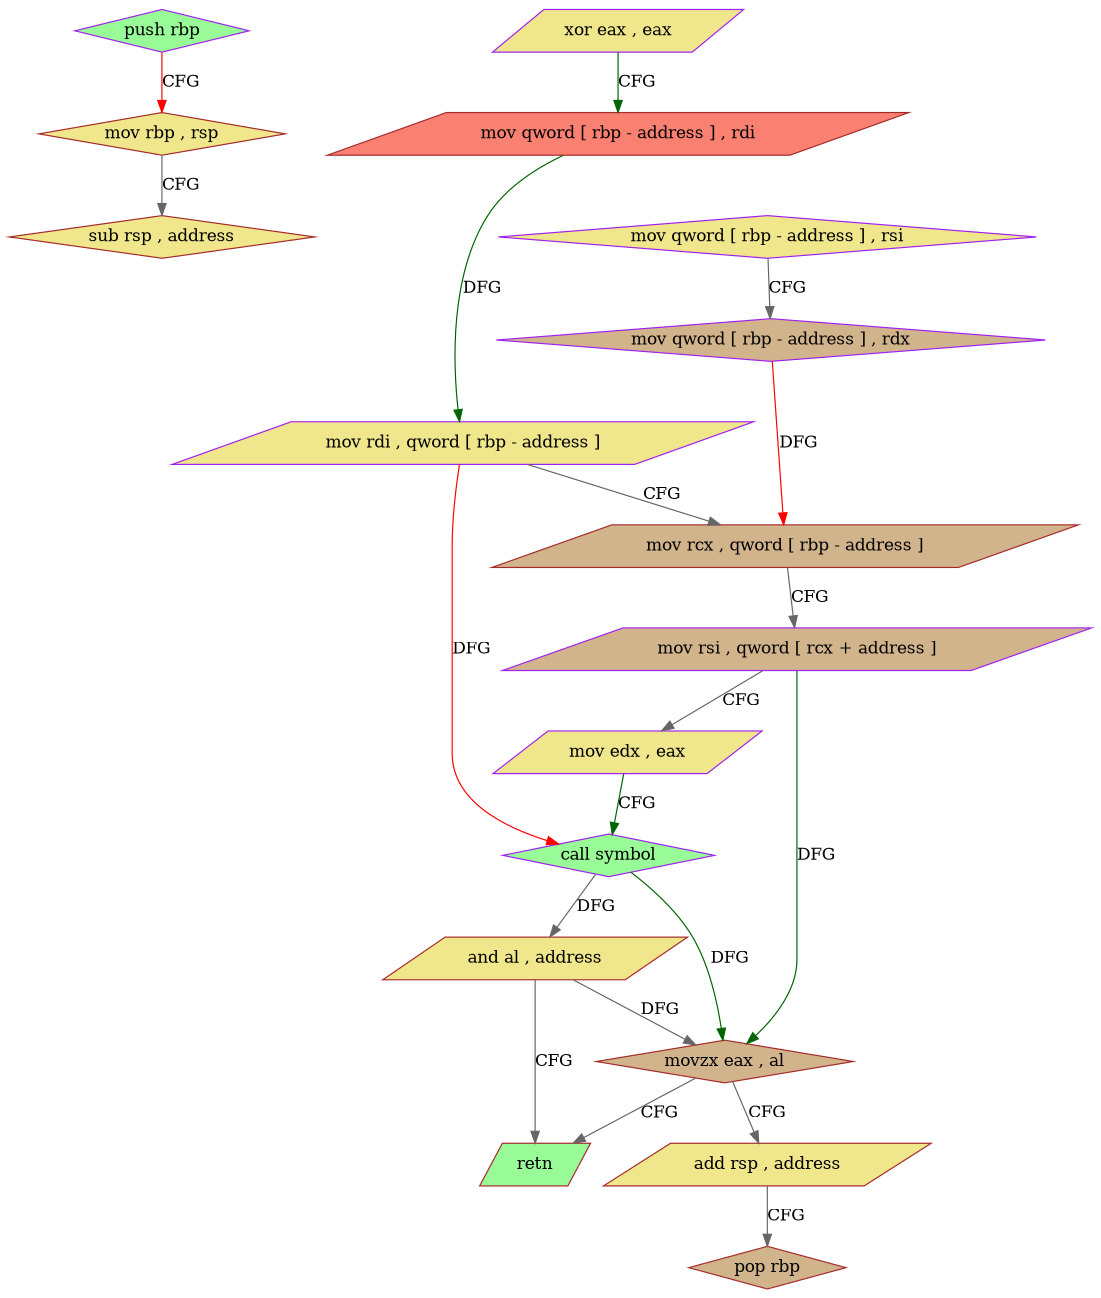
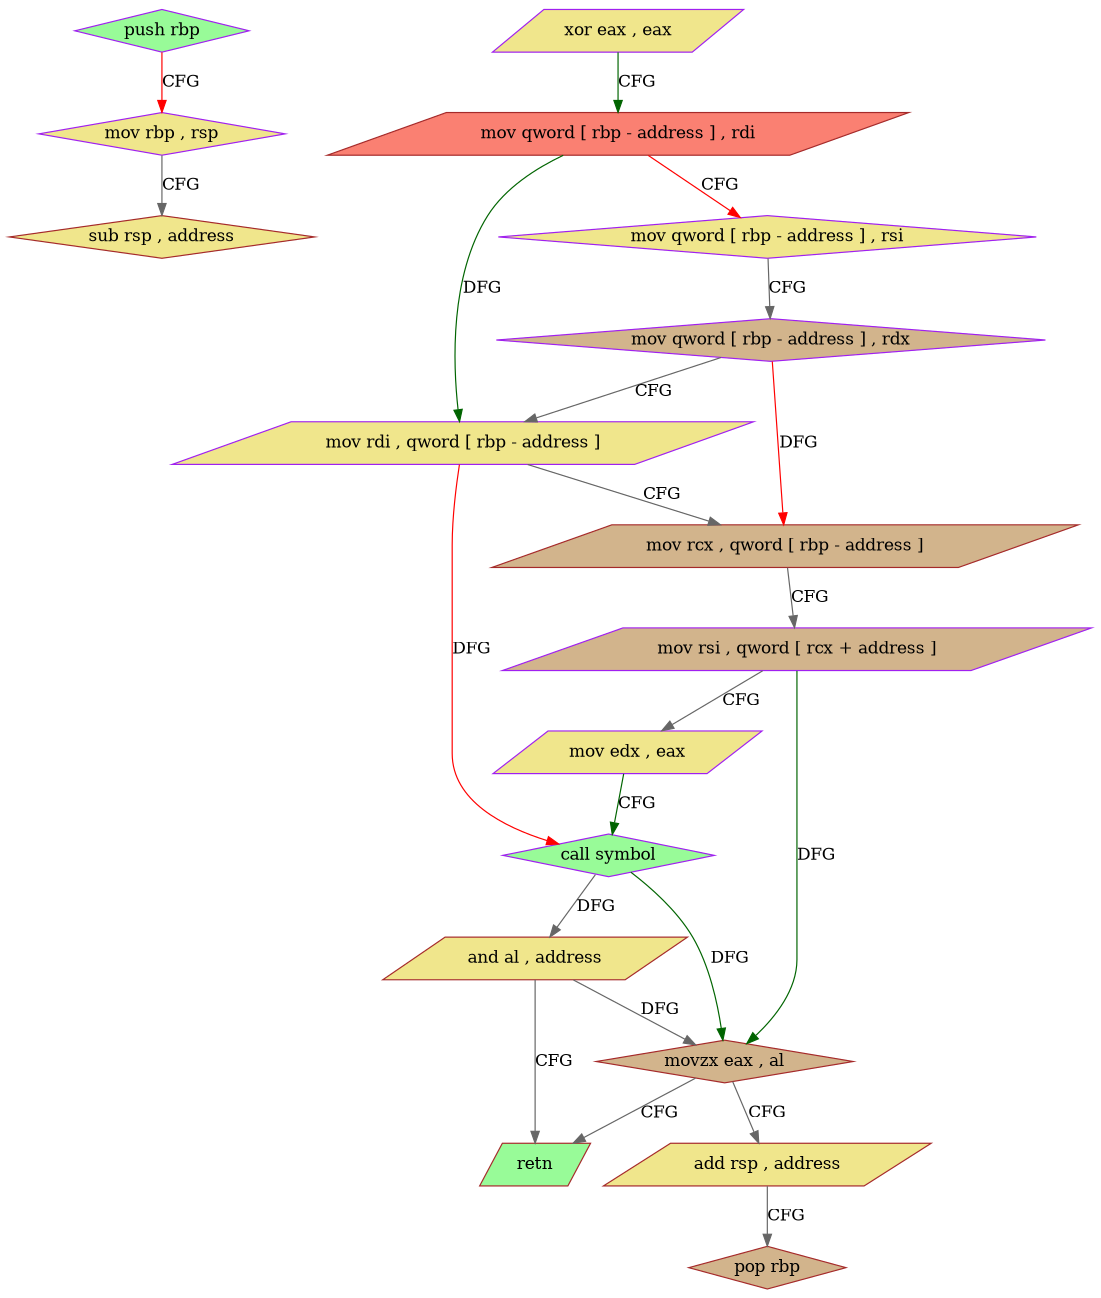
node "mov rbp , rsp": color brown -> purple
edge "mov qword [ rbp - address ] , rdi" -> "mov qword [ rbp - address ] , rsi": added, label "CFG"
edge "mov qword [ rbp - address ] , rdx" -> "mov rdi , qword [ rbp - address ]": added, label "CFG"
